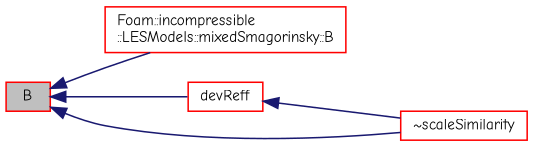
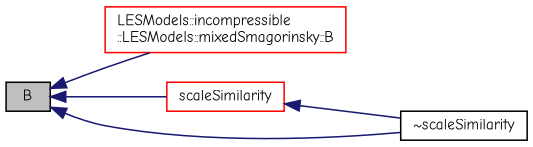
node "Foam::incompressible ::LESModels::mixedSmagorinsky::B": label "Foam::incompressible ::LESModels::mixedSmagorinsky::B" -> "LESModels::incompressible ::LESModels::mixedSmagorinsky::B"
node "B": color red -> black
node "devReff": label "devReff" -> "scaleSimilarity"
node "~scaleSimilarity": color red -> black
